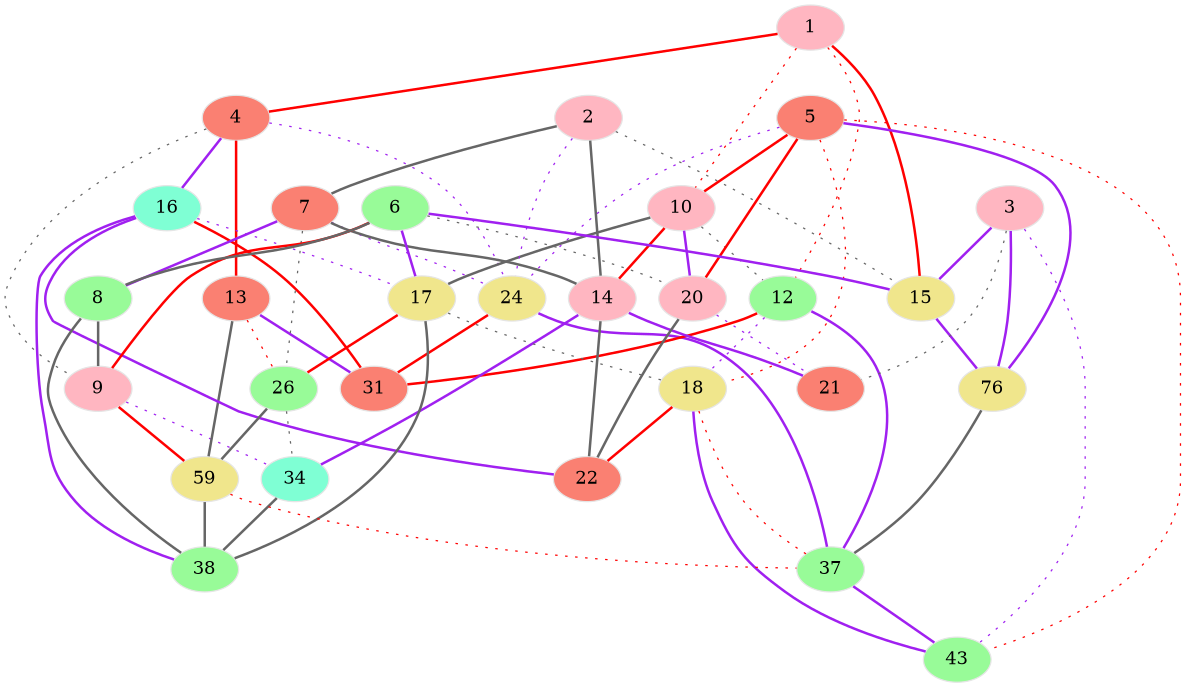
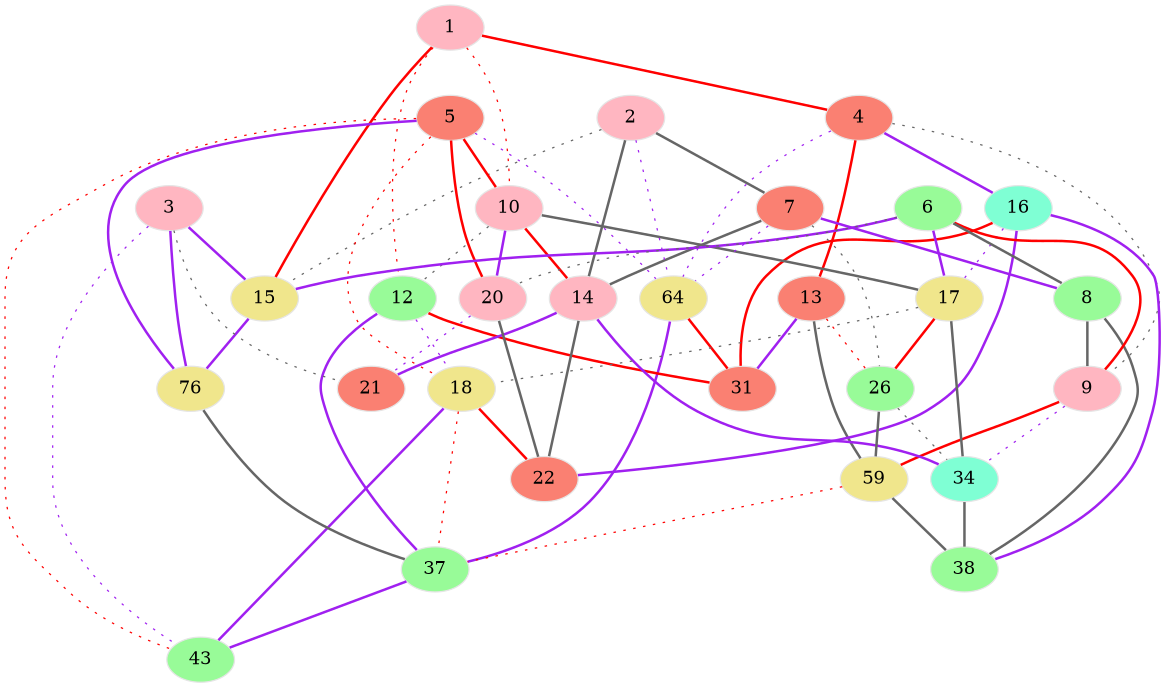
node "24": label "24" -> "64"
edge "17" -- "38": now "17" -- "34"
